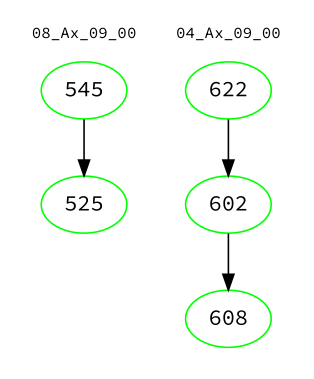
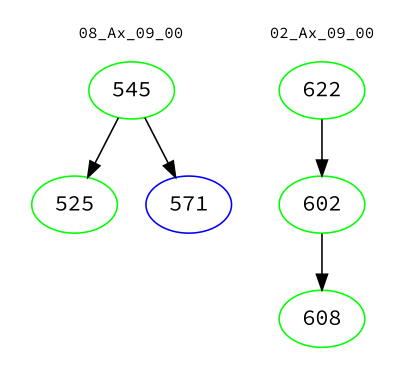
cluster "04_Ax_09_00": label "04_Ax_09_00" -> "02_Ax_09_00"
node "571": added
